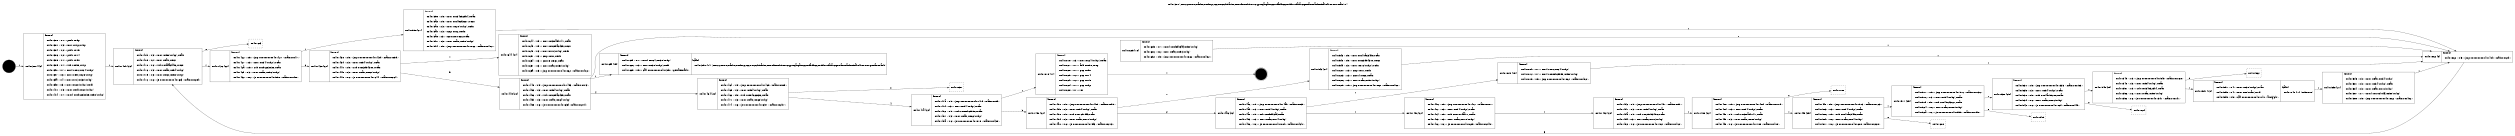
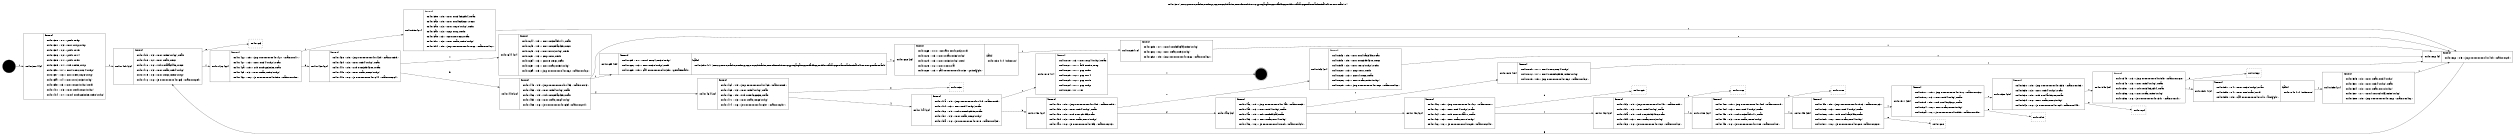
node "0x40166e [23]": added
node "0x401629": added
node "0x4017e2": added
